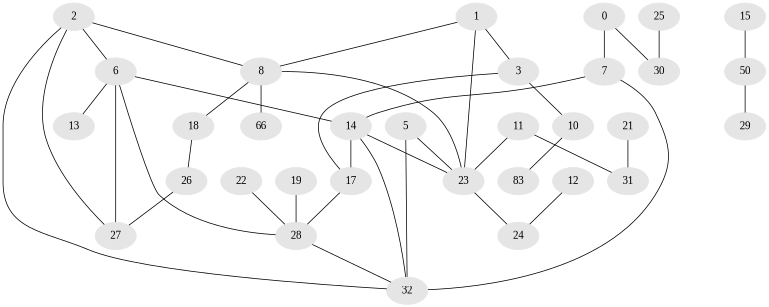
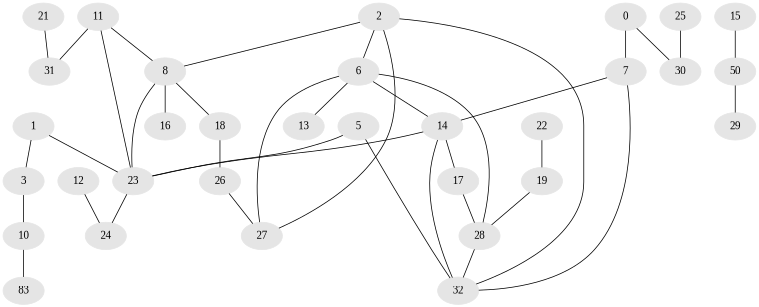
edge "1" -- "8": now "11" -- "8"
edge "3" -- "17": removed
node "66": label "66" -> "16"
edge "22" -- "28": now "22" -- "19"
